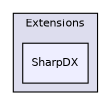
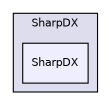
cluster "Extensions": label "Extensions" -> "SharpDX"
